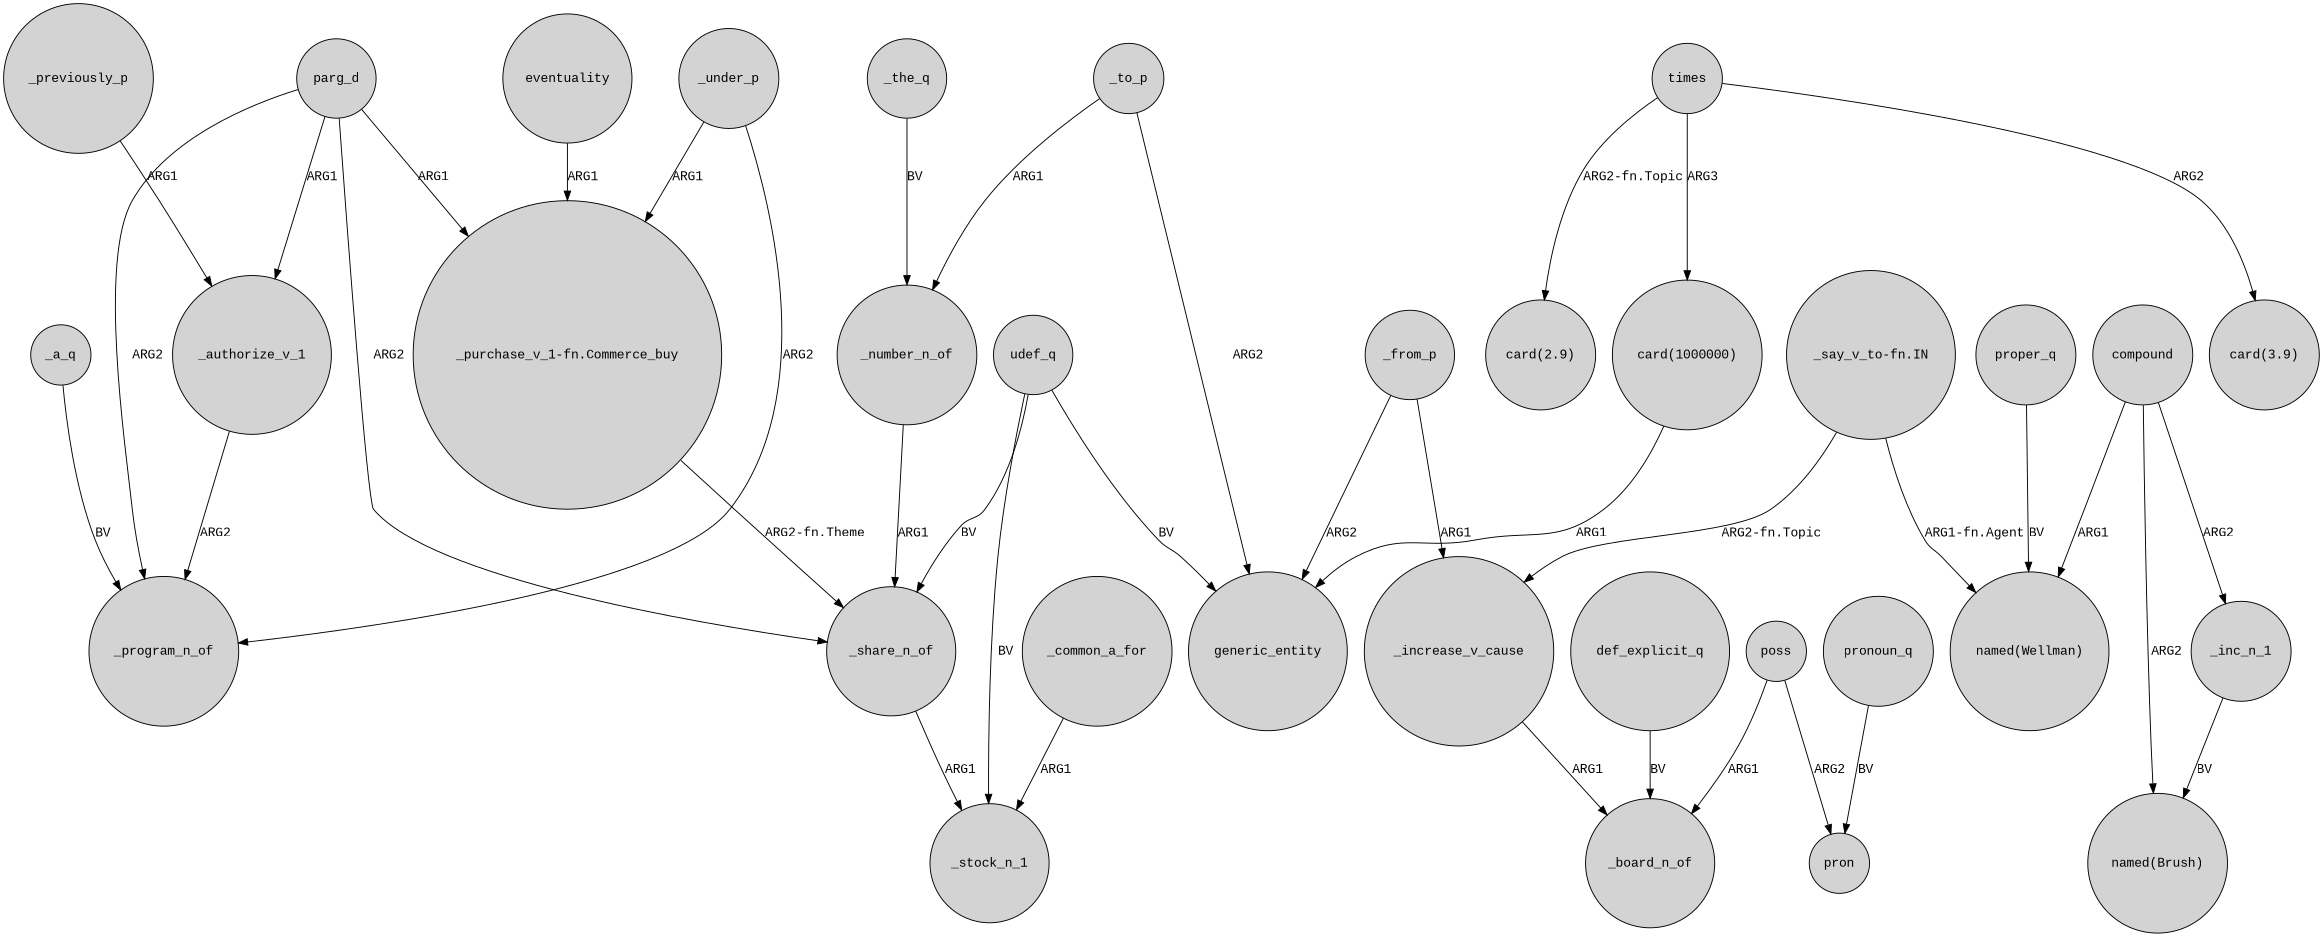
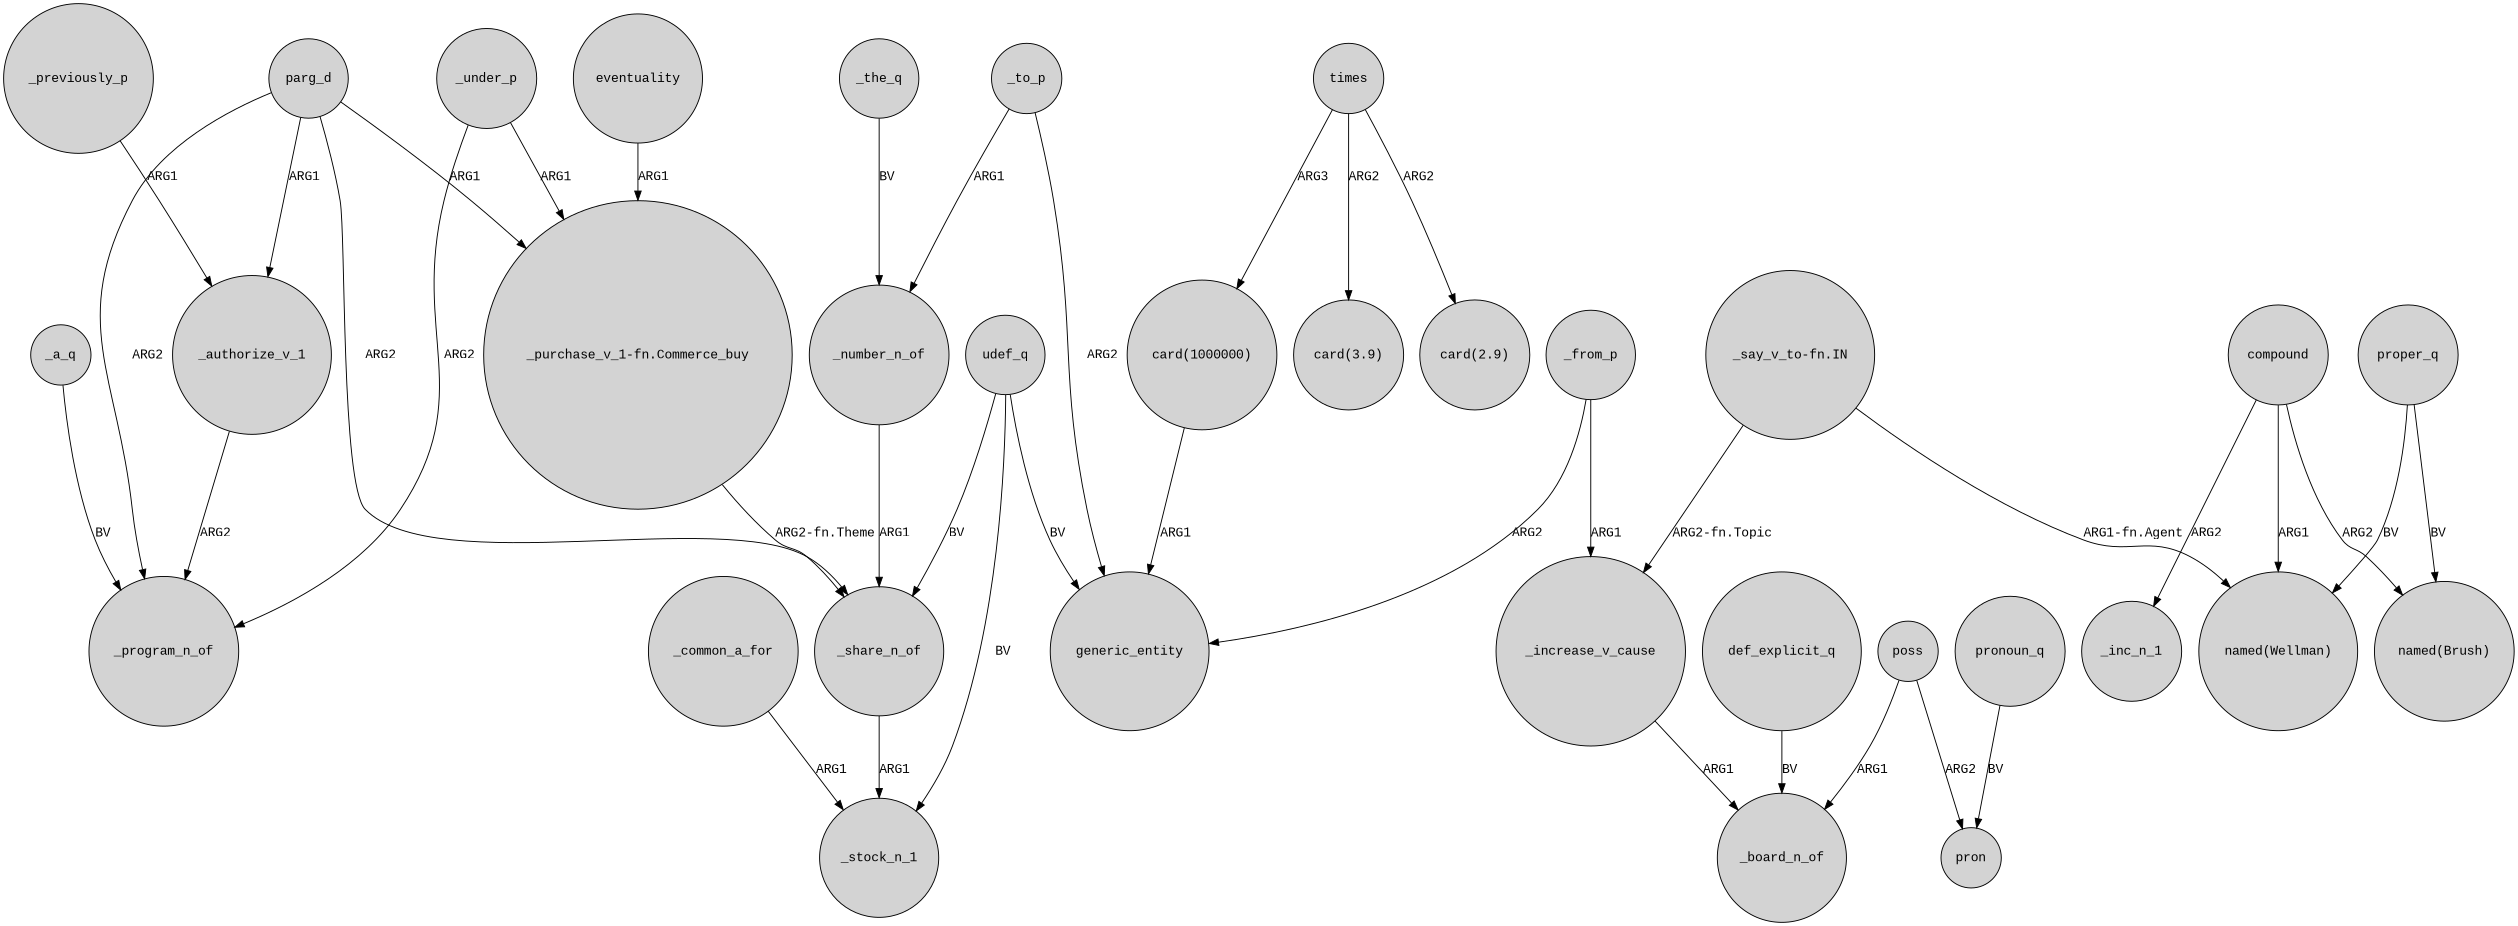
edge "times" -> "card(2.9)": label "ARG2-fn.Topic" -> "ARG2"
edge "_inc_n_1" -> "named(Brush)": now "proper_q" -> "named(Brush)"
